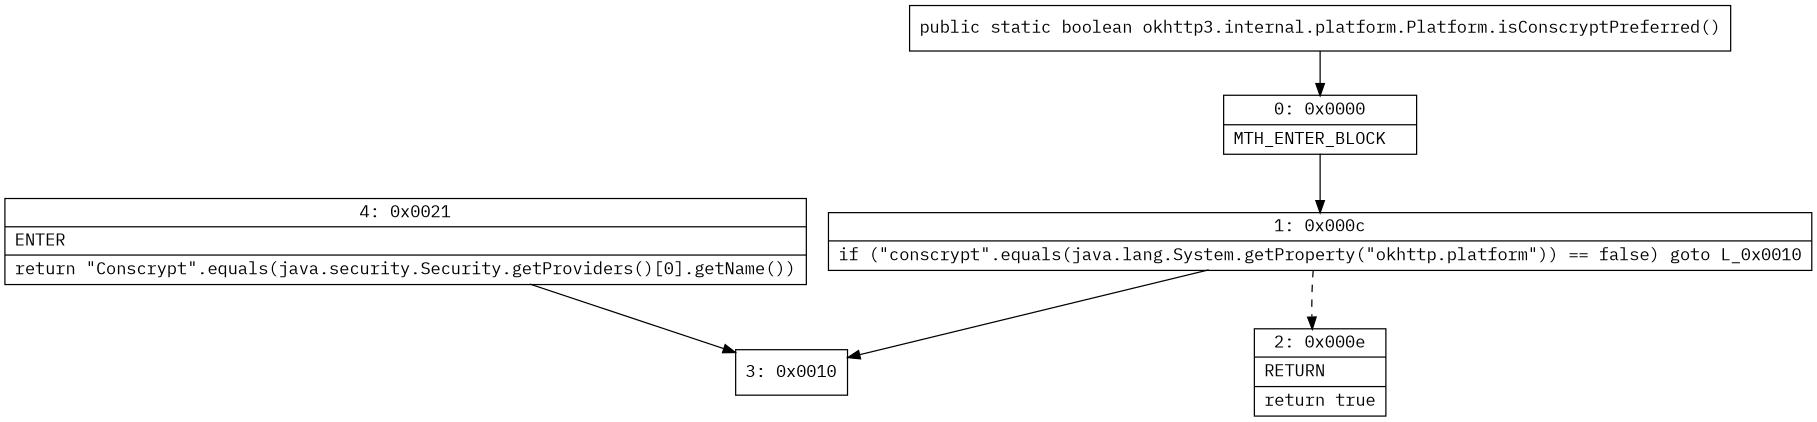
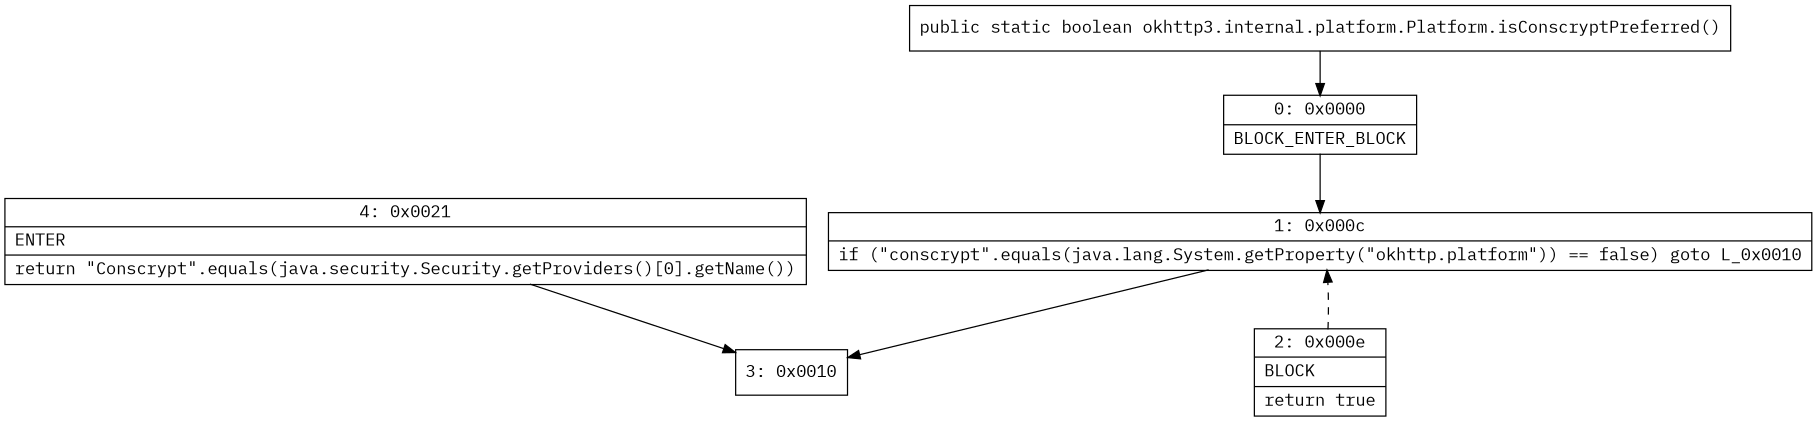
node "0: 0x0000": text "MTH_ENTER_BLOCK" -> "BLOCK_ENTER_BLOCK"
edge "1: 0x000c" -> "2: 0x000e": reversed
node "2: 0x000e": text "RETURN" -> "BLOCK"
